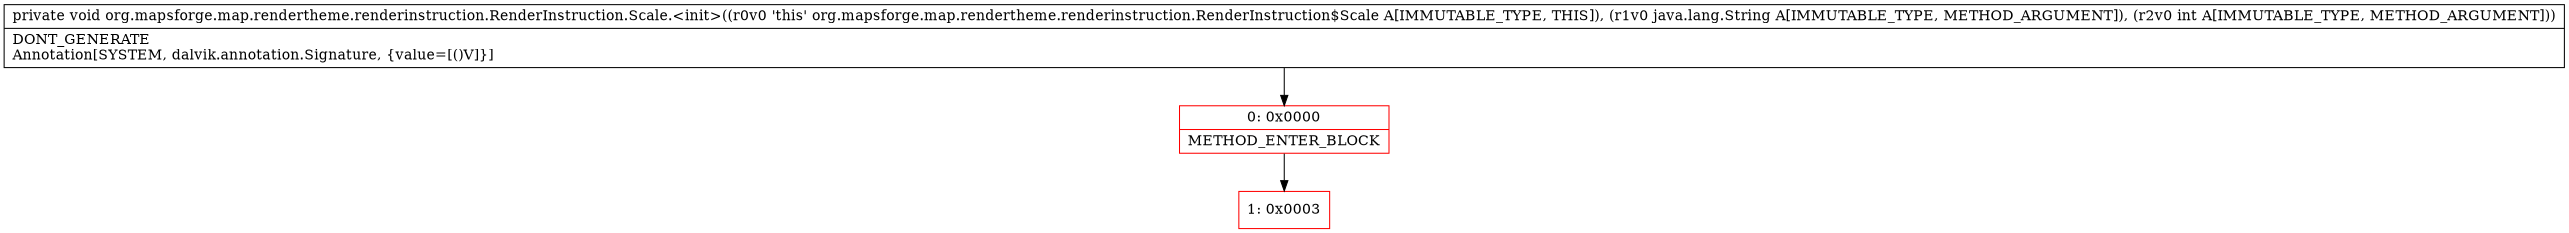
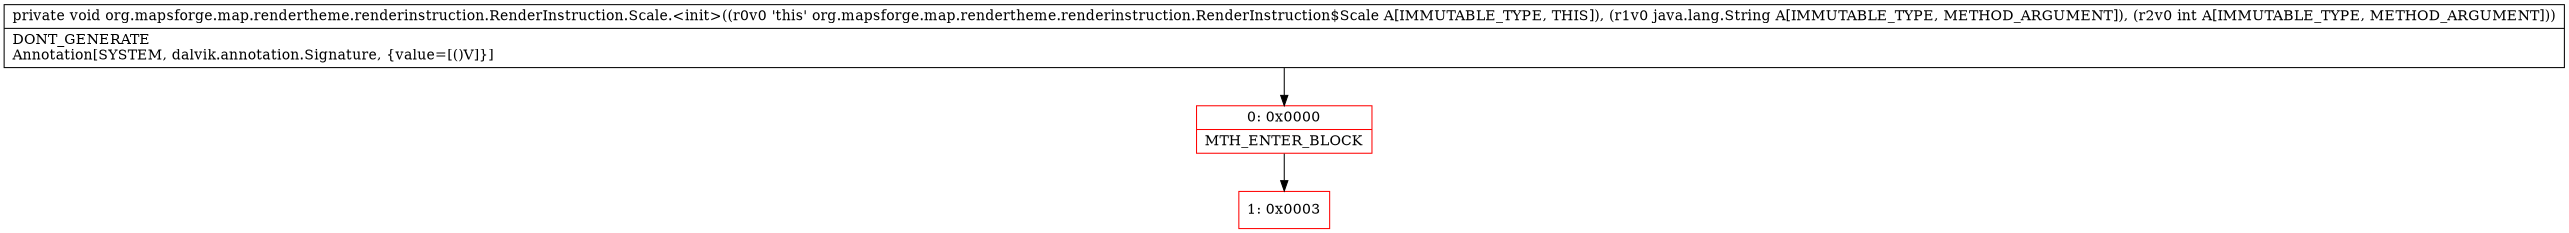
node "0: 0x0000": text "METHOD_ENTER_BLOCK" -> "MTH_ENTER_BLOCK"
